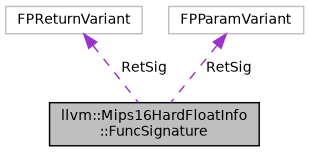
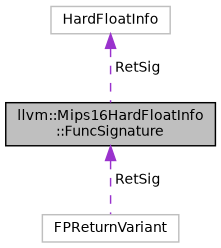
node "FPParamVariant": label "FPParamVariant" -> "HardFloatInfo"
edge "llvm::Mips16HardFloatInfo ::FuncSignature" -> "FPReturnVariant": reversed
